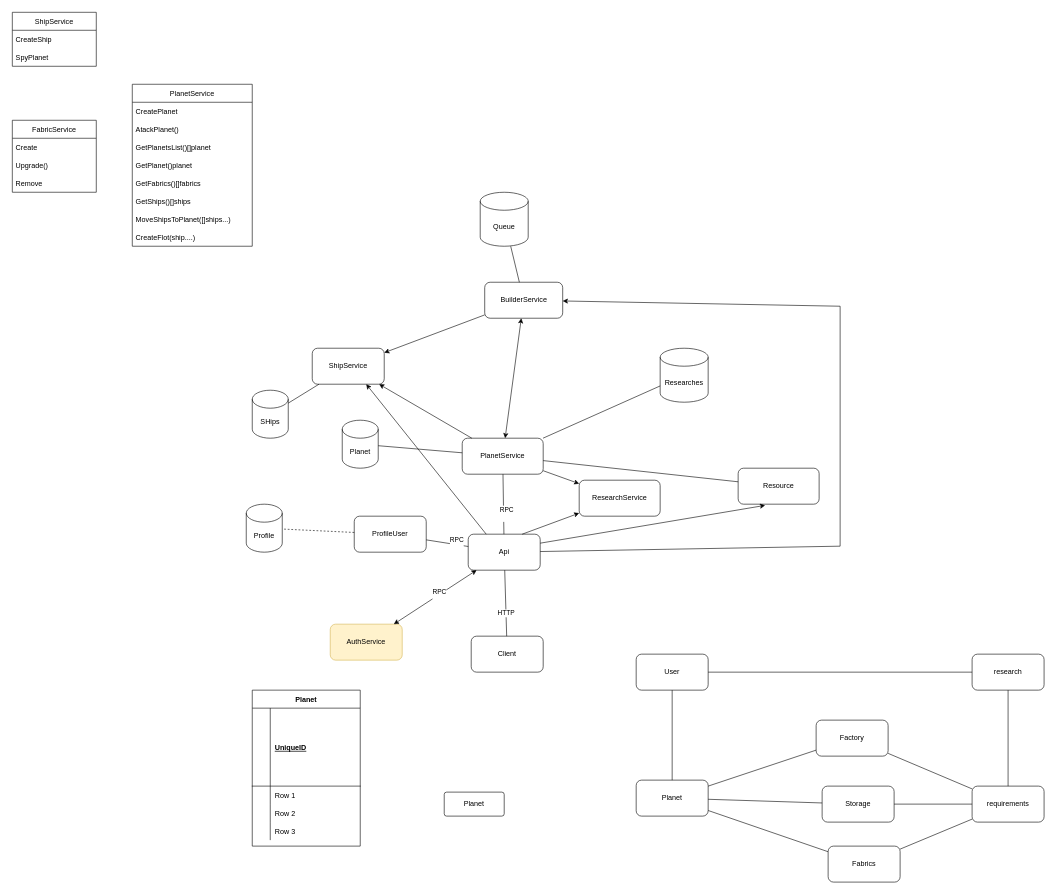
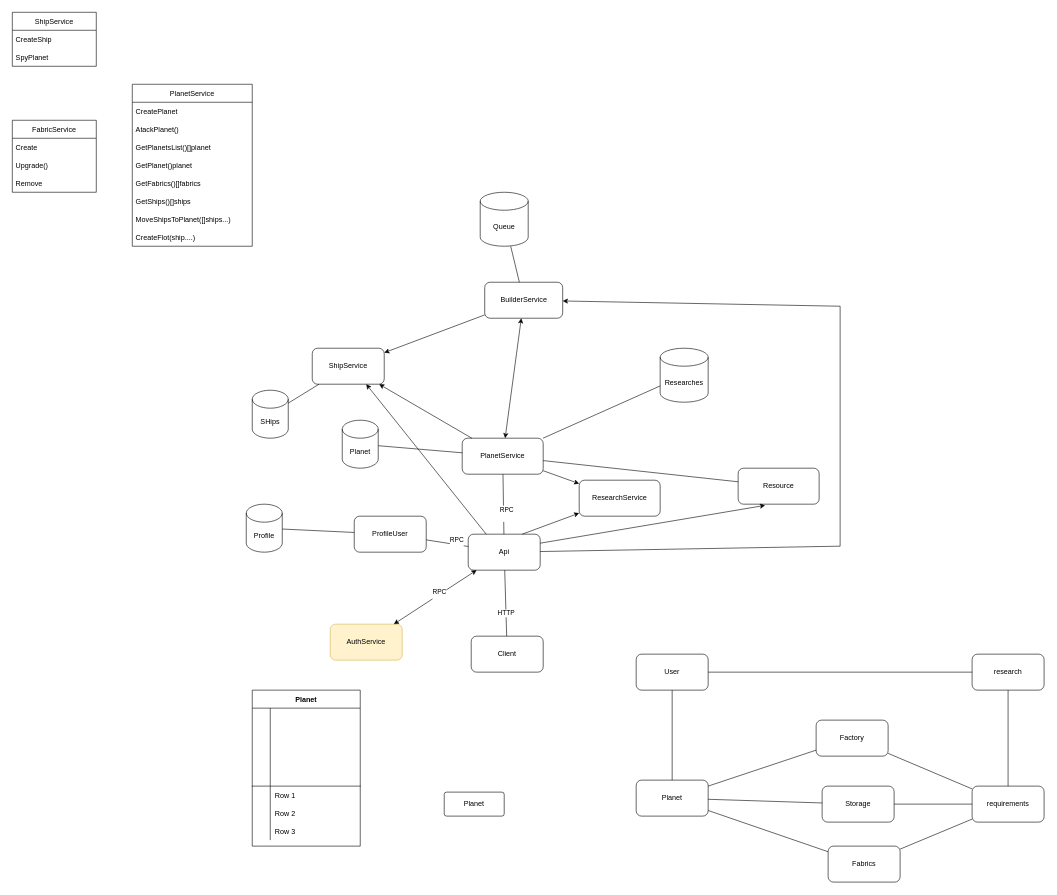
edge "Profile" -- "ProfileUser": style dashed -> solid
node "UniqueID": removed
